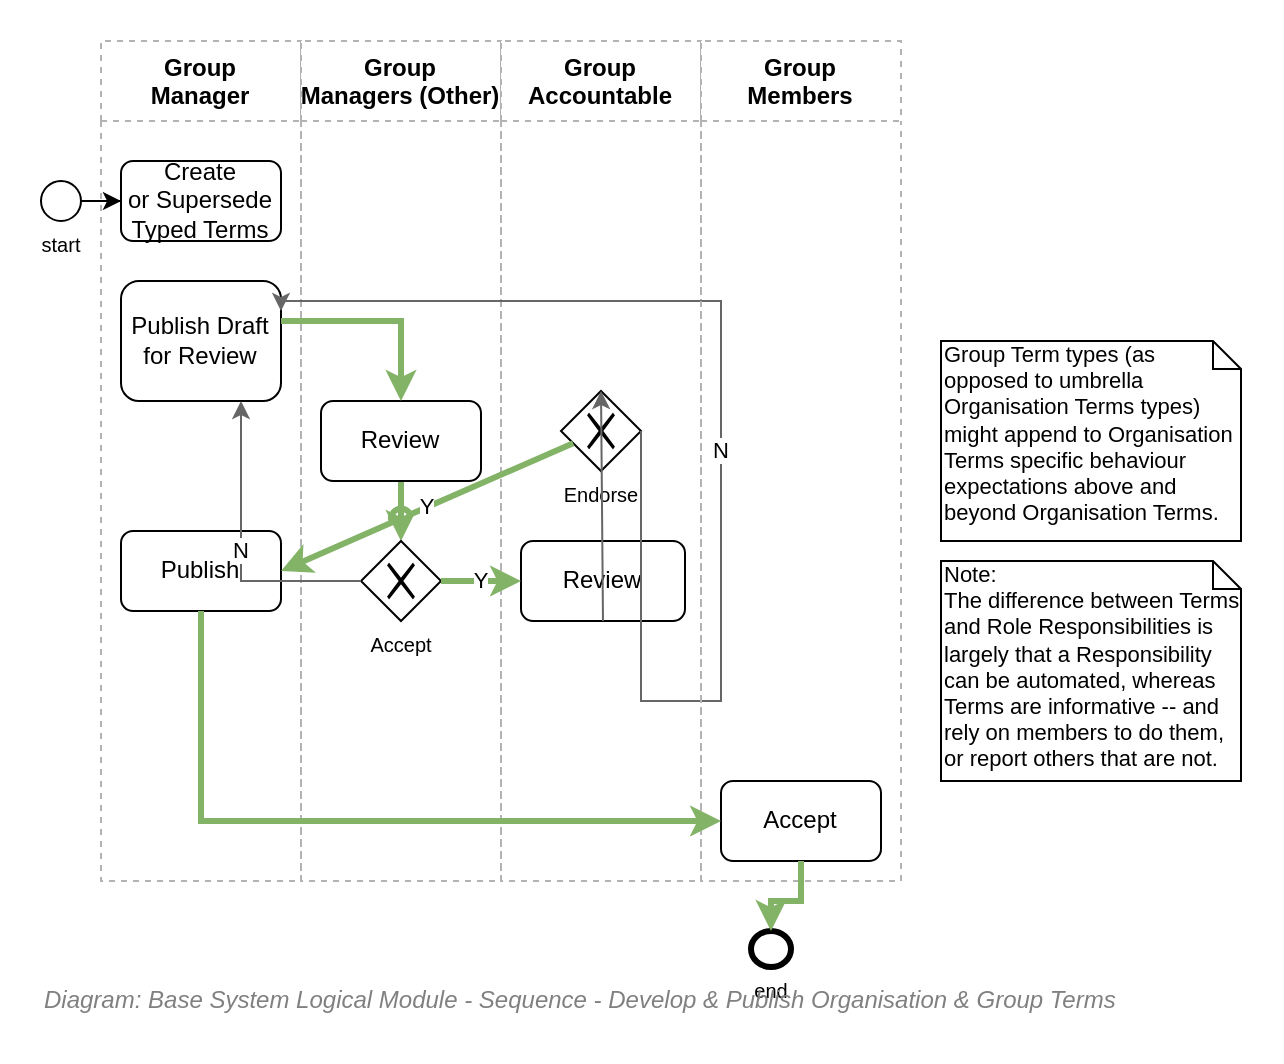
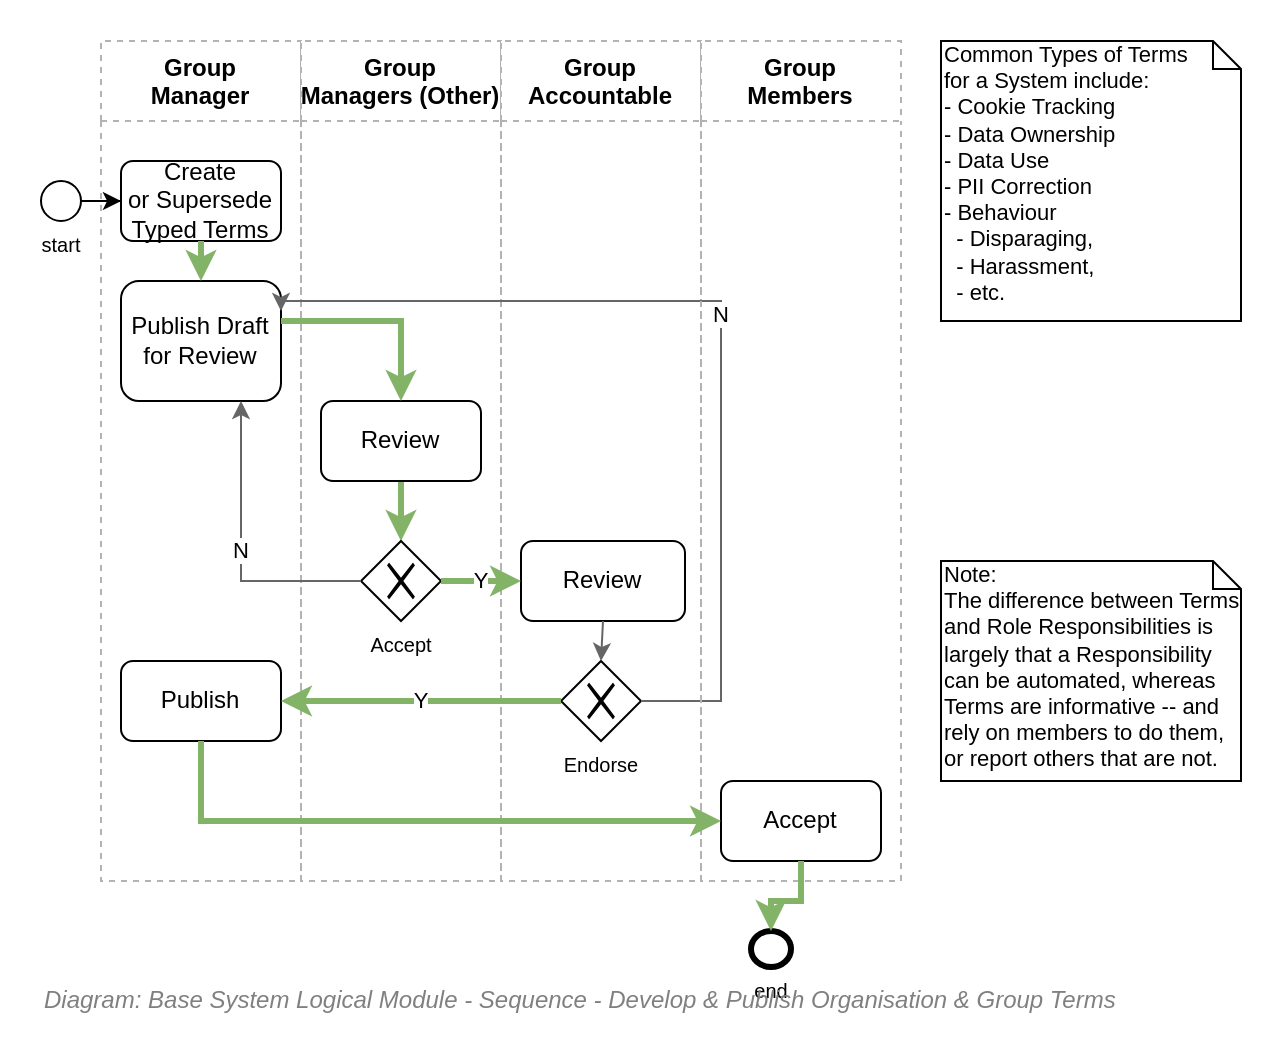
node "Common Types of Terms for a System include: - Cookie Tracking - Data Ownership - Data Use - PII Correction - Behaviour - Disparaging, - Harassment, - etc.": added
edge "Create or Supersede Typed Terms" -> "Publish Draft for Review": added
node "Endorse": moved (601, 431) -> (601, 701)
node "Group Term types (as opposed to umbrella Organisation Terms types) might append to Organisation Terms specific behaviour expectations above and beyond Organisation Terms.": removed
node "Publish": moved (201, 571) -> (201, 701)
